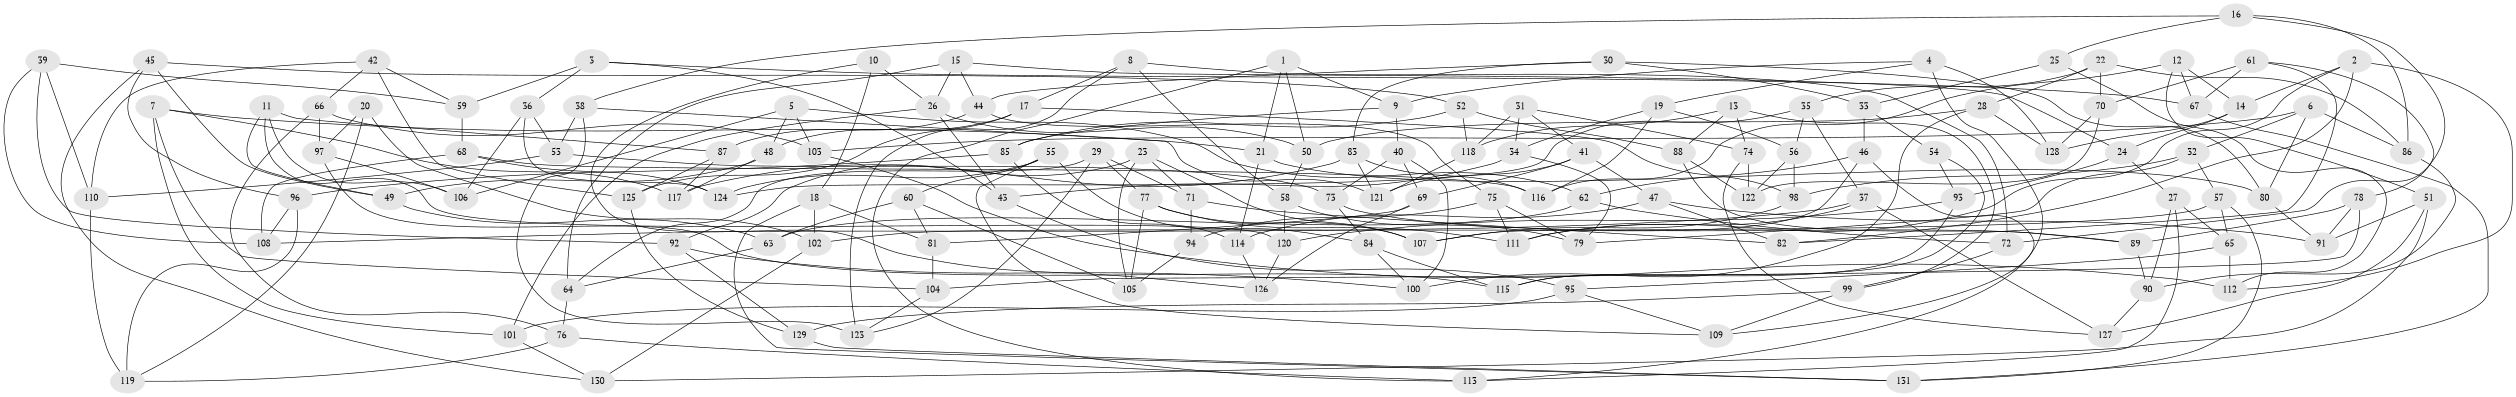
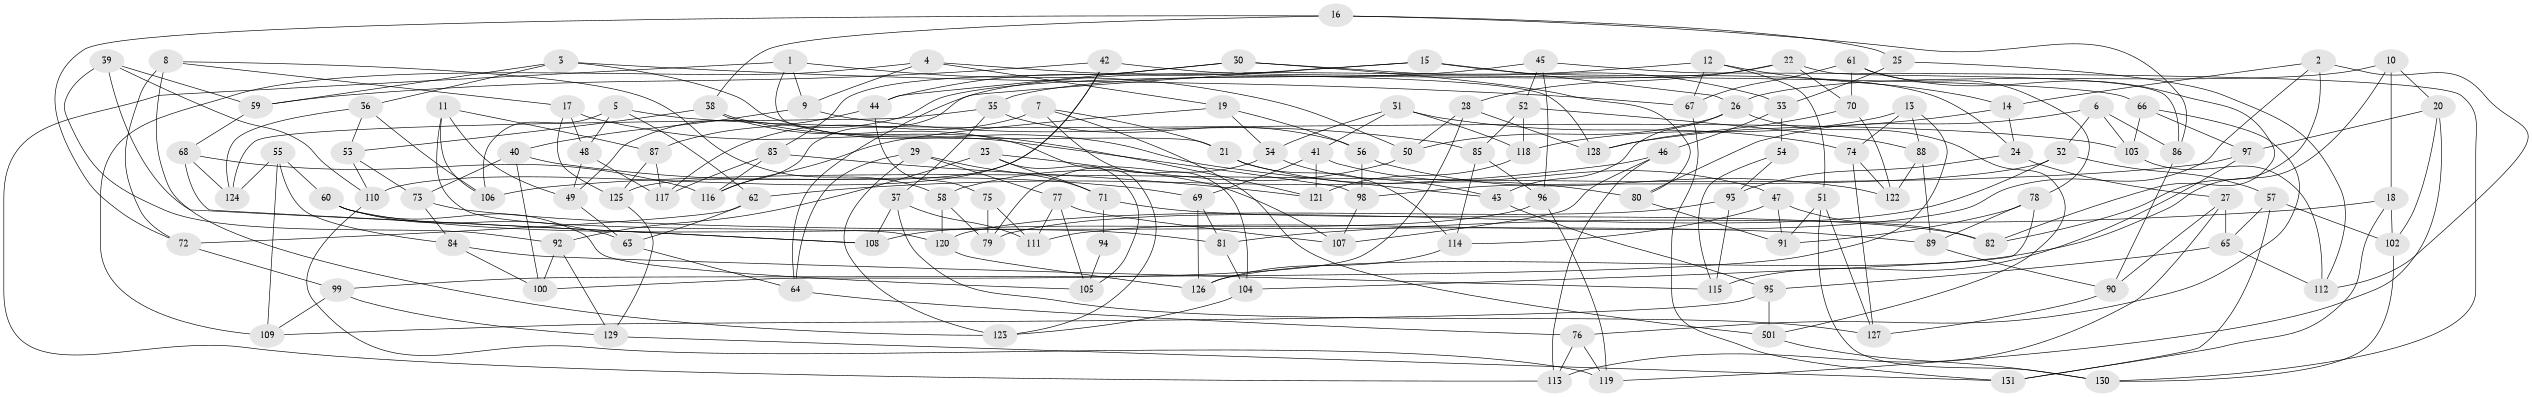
edge "10" -- "20": added
edge "75" -- "94": removed
node "101": label "101" -> "501"
